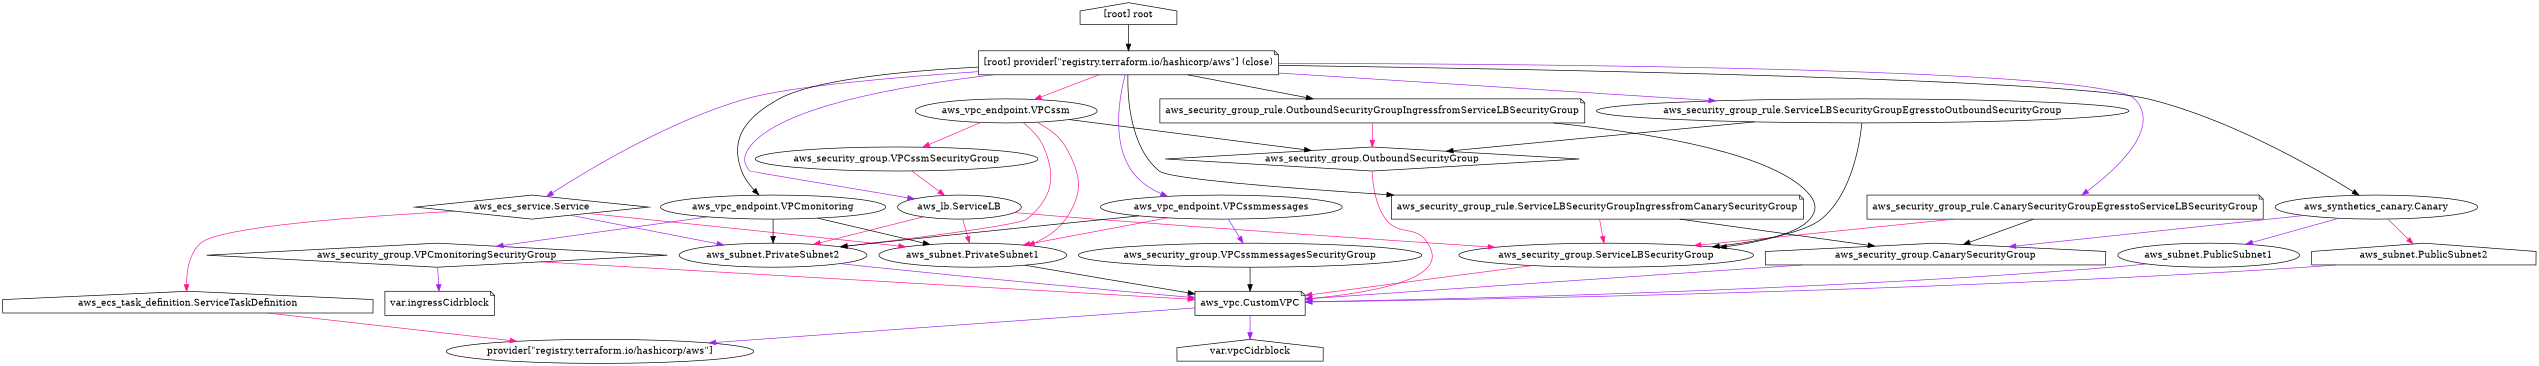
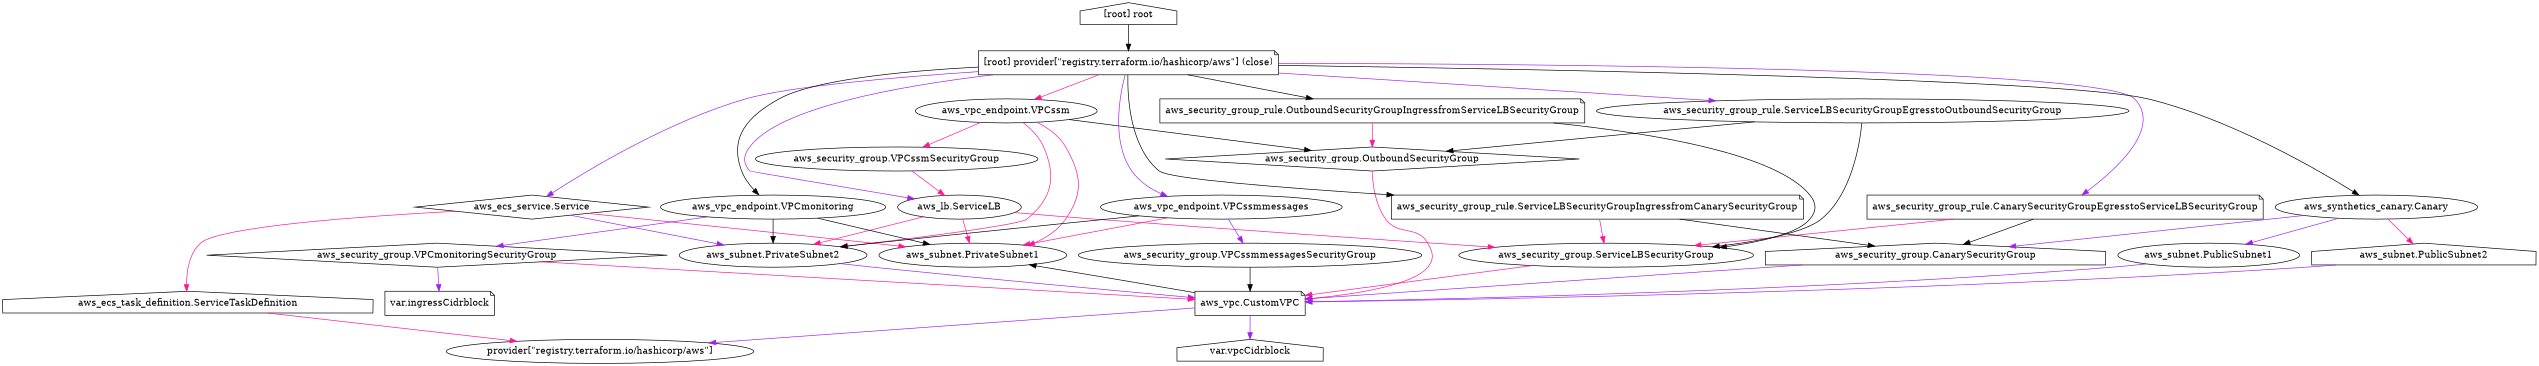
edge "aws_subnet.PrivateSubnet1" -> "aws_vpc.CustomVPC": reversed
